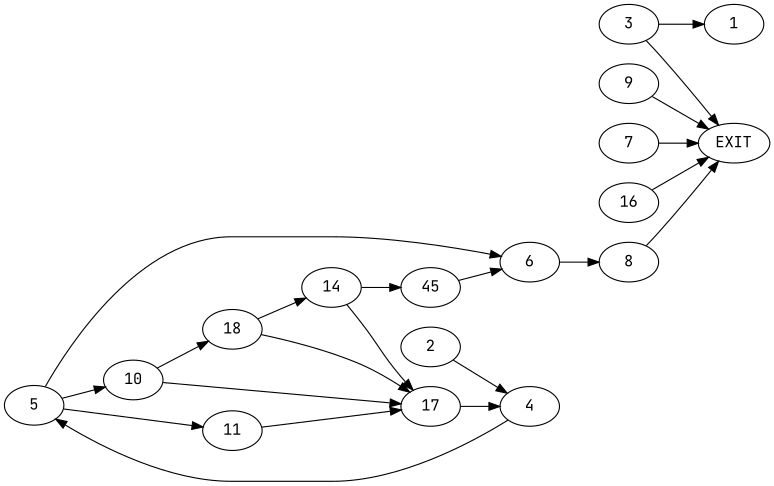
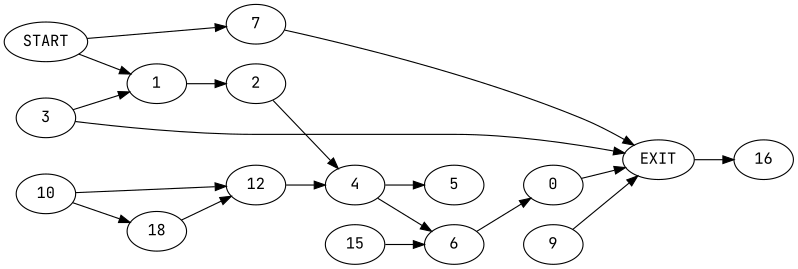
node "START": added
edge "1" -> "2": added
edge "16" -> "EXIT": reversed
edge "5" -> "6": now "4" -> "6"
node "8": label "8" -> "0"
node "14": removed
node "45": label "45" -> "15"
edge "5" -> "10": removed
node "17": label "17" -> "12"
node "11": removed
